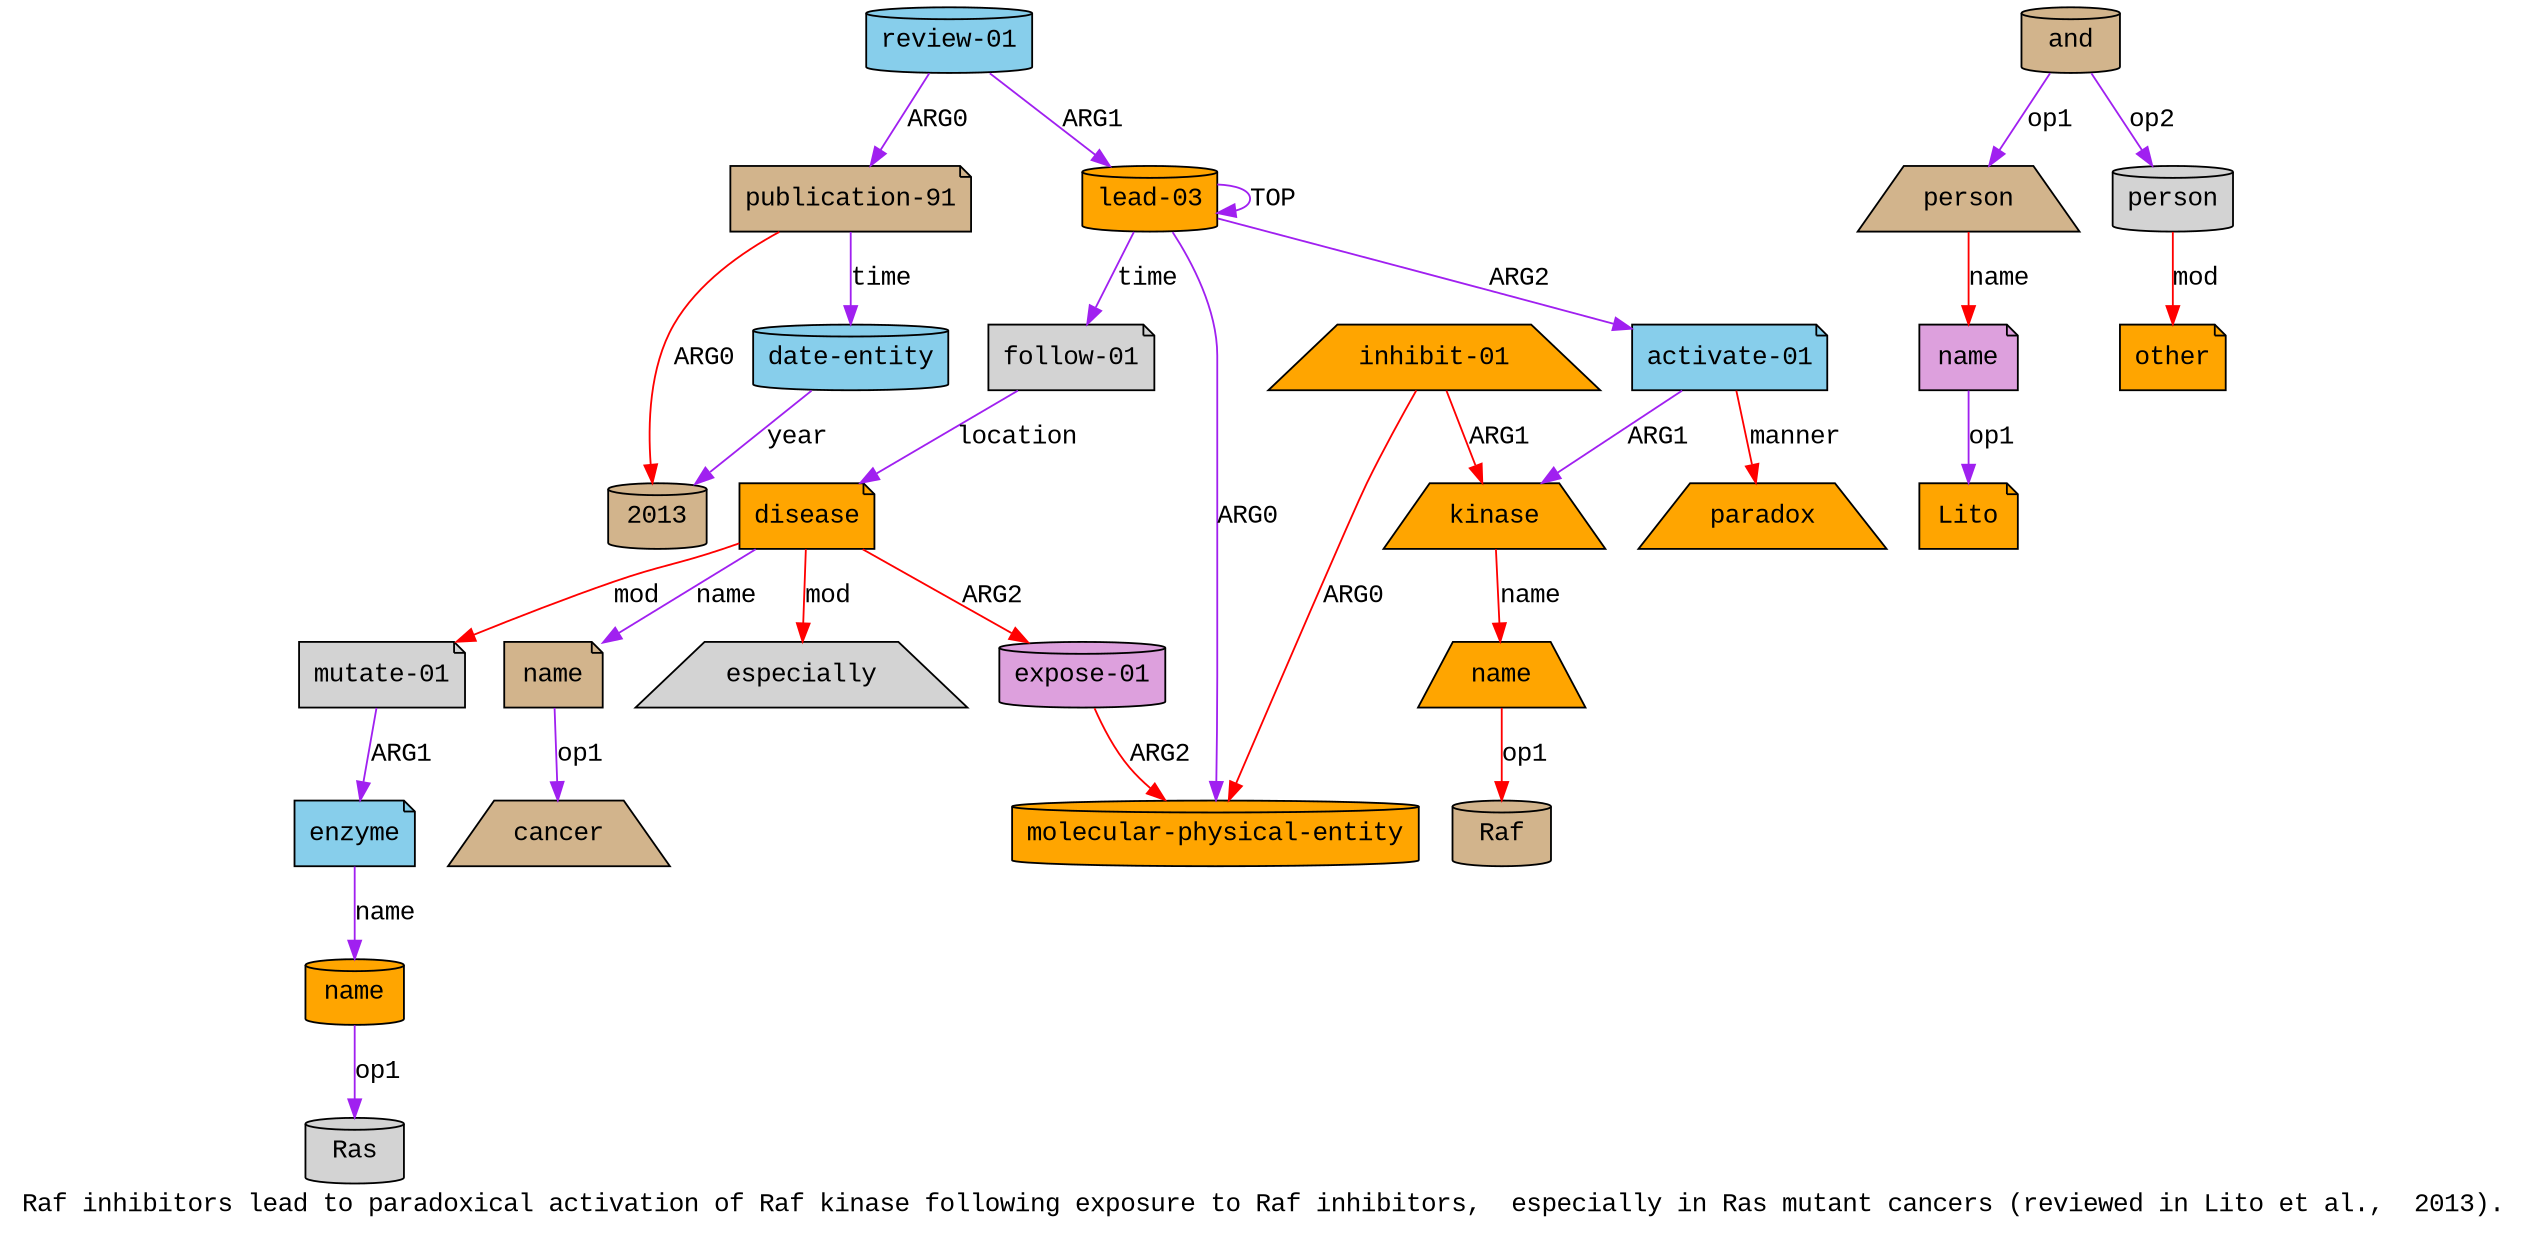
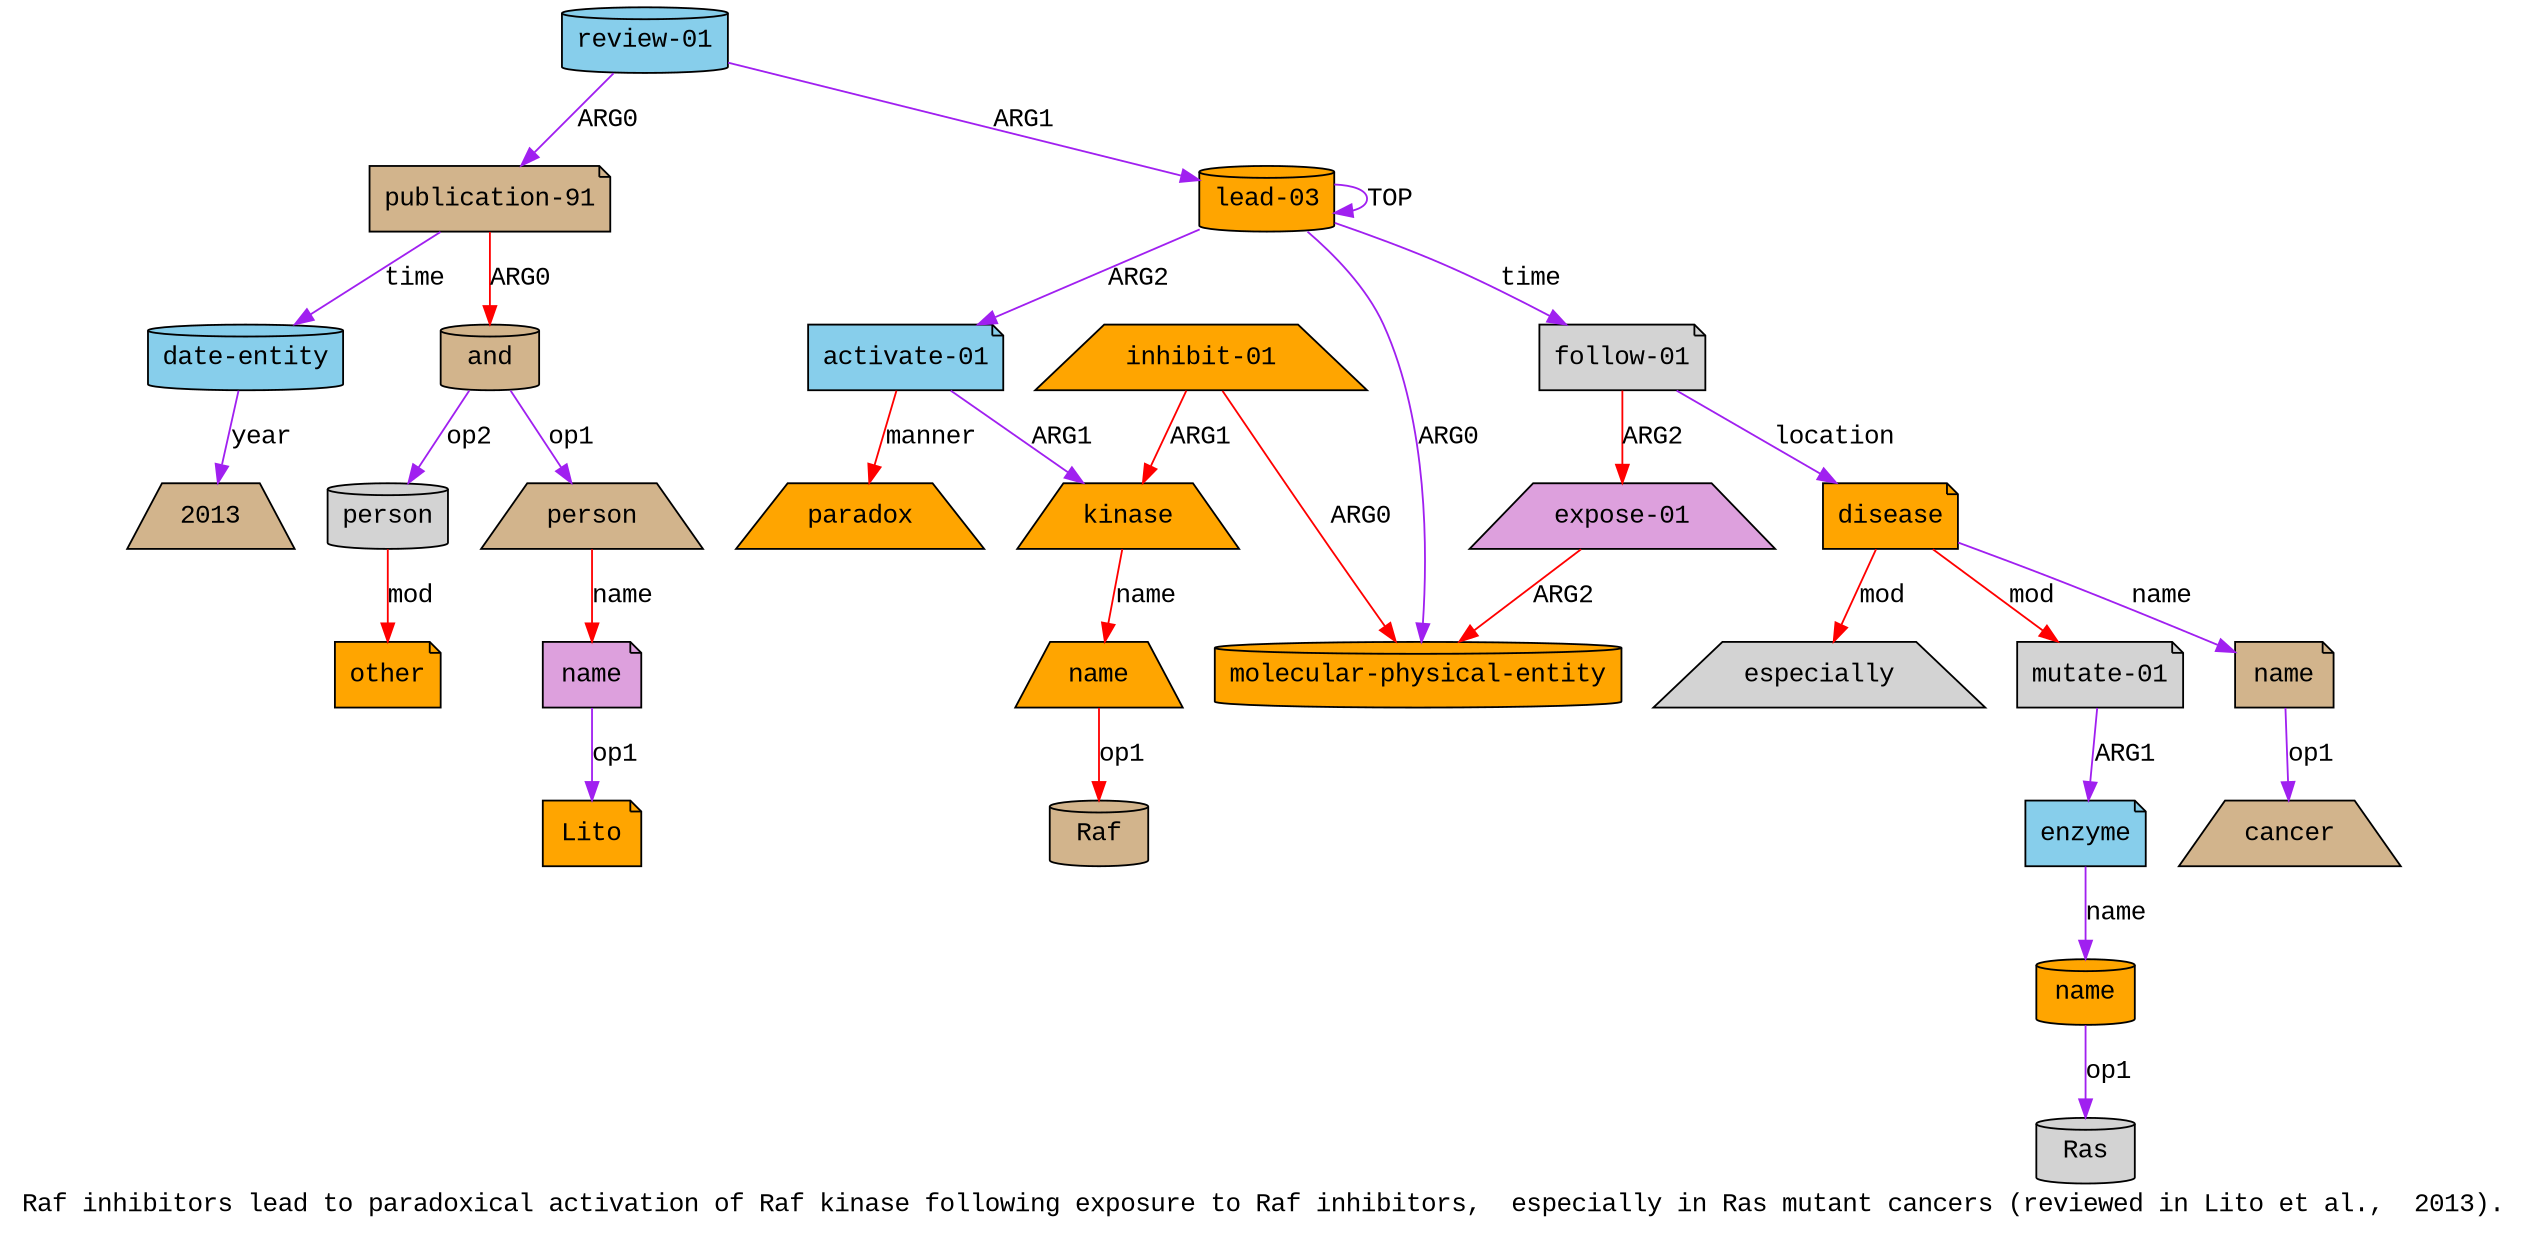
edge "publication-91" -> "2013": now "publication-91" -> "and"
node "2013": shape cylinder -> trapezium
edge "disease" -> "expose-01": now "follow-01" -> "expose-01"
node "expose-01": shape cylinder -> trapezium
